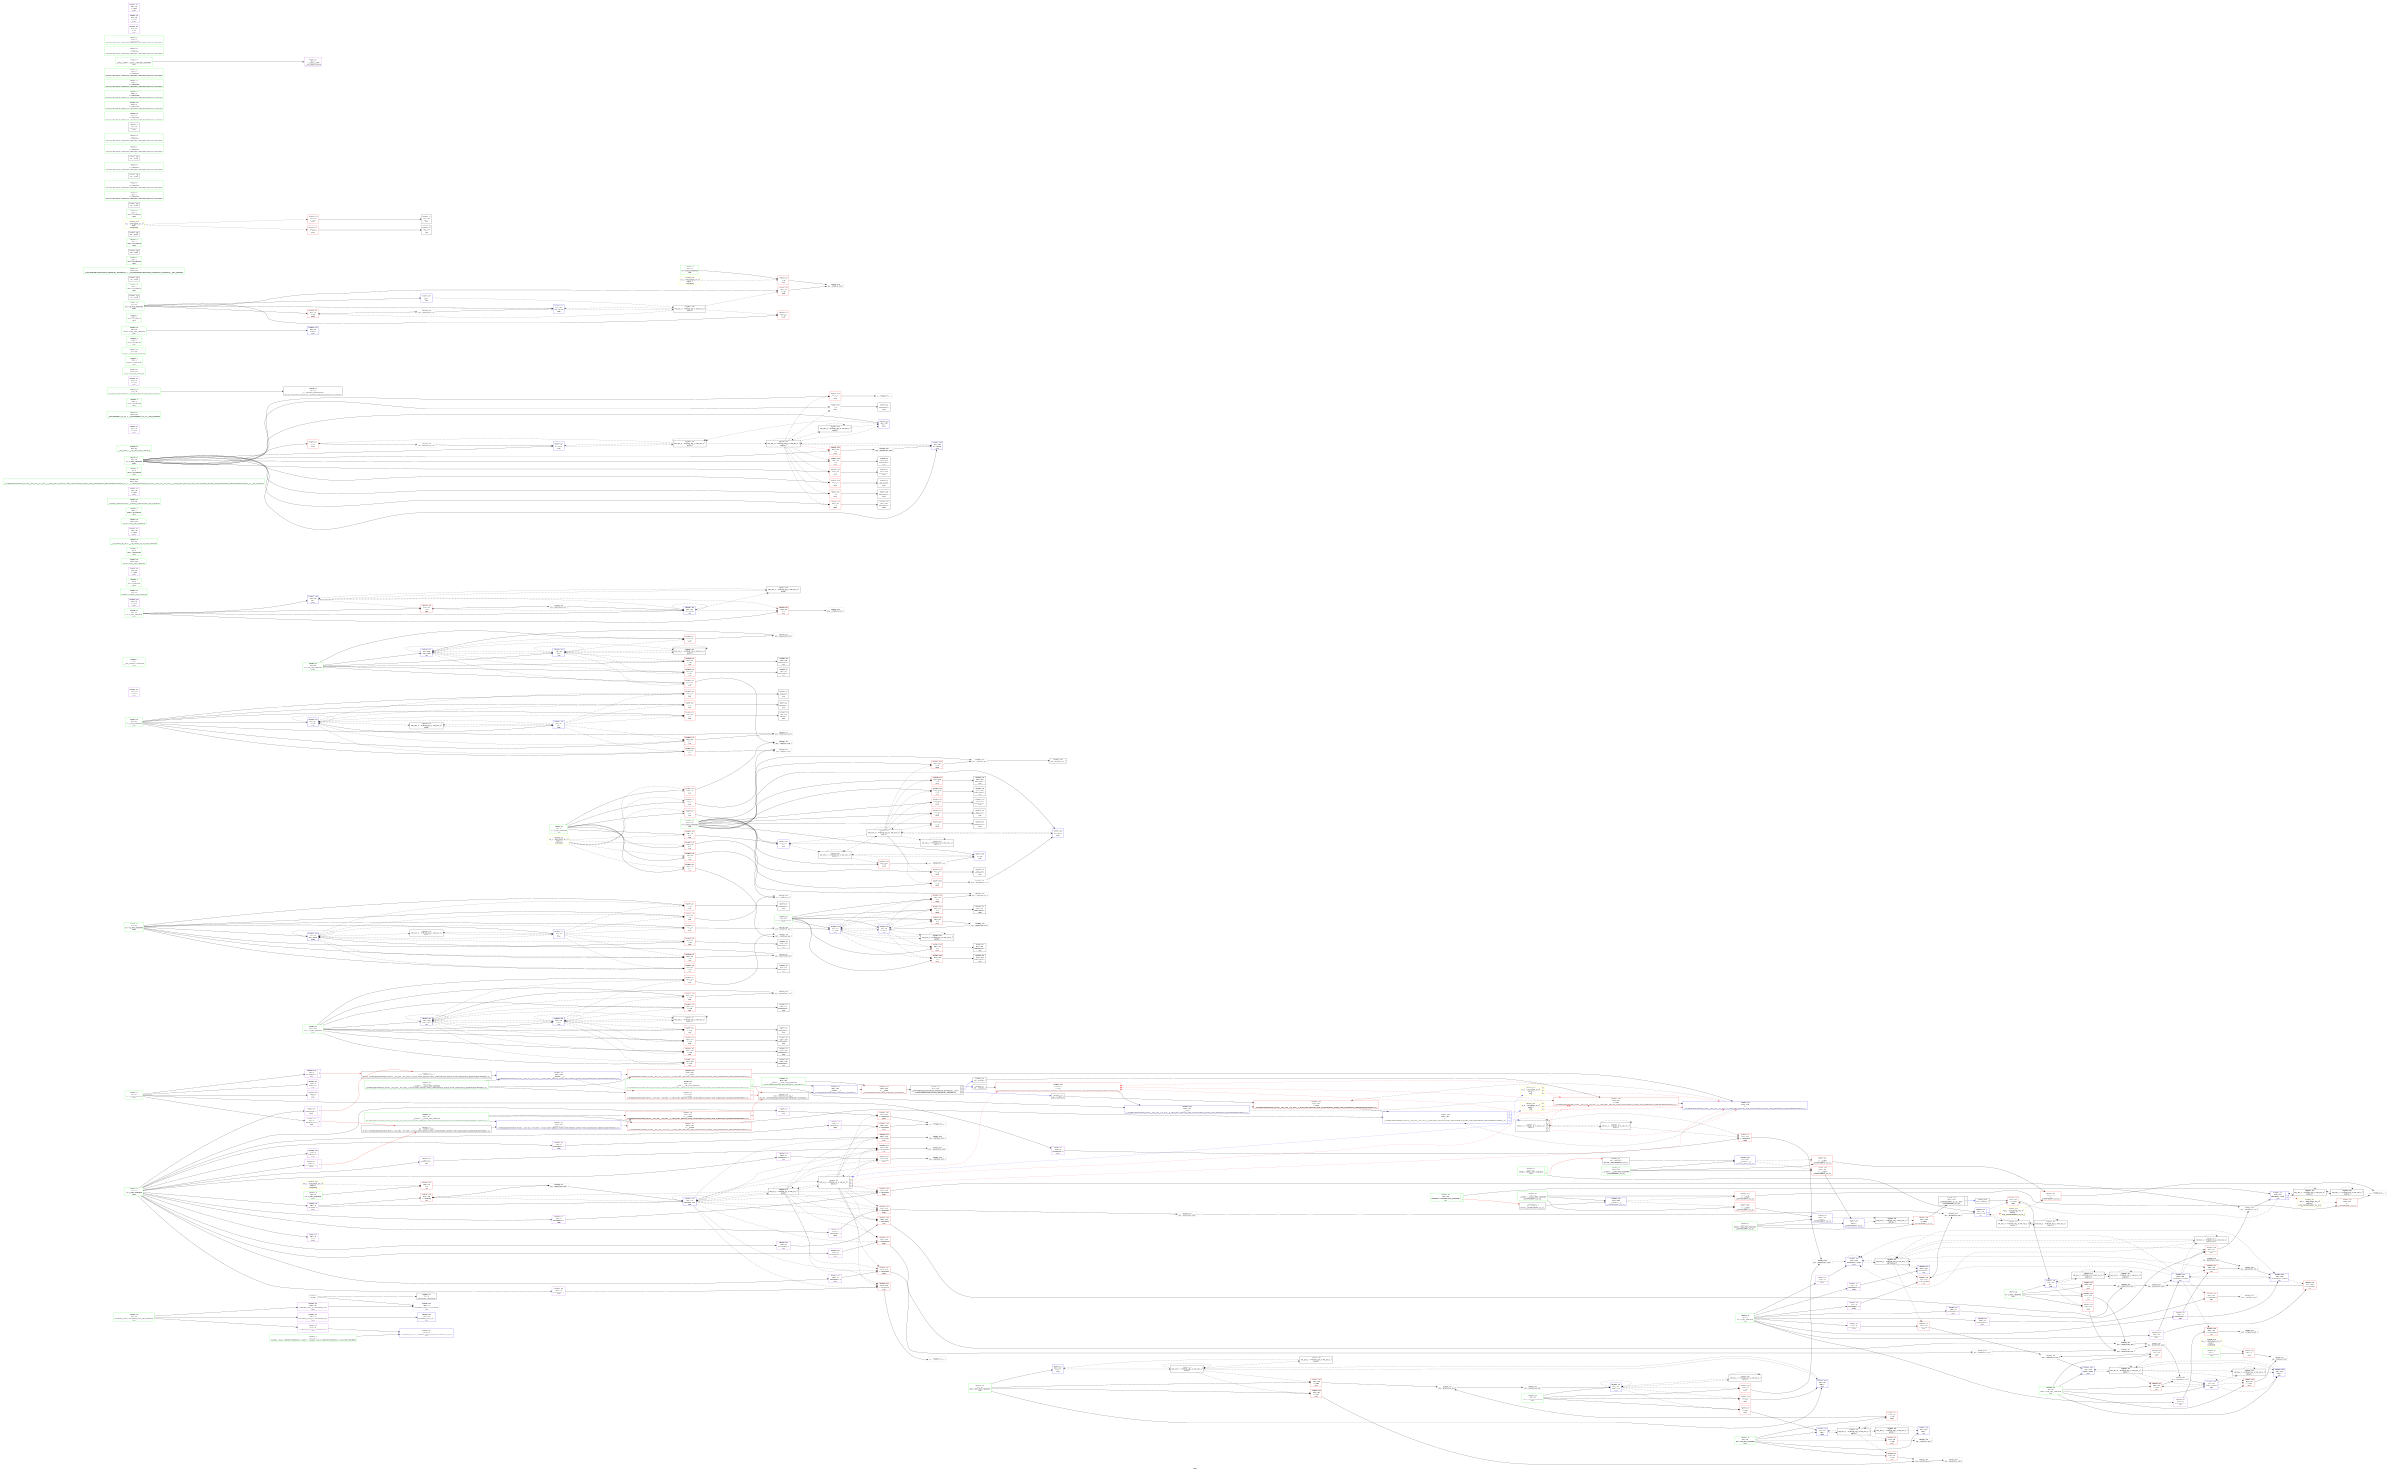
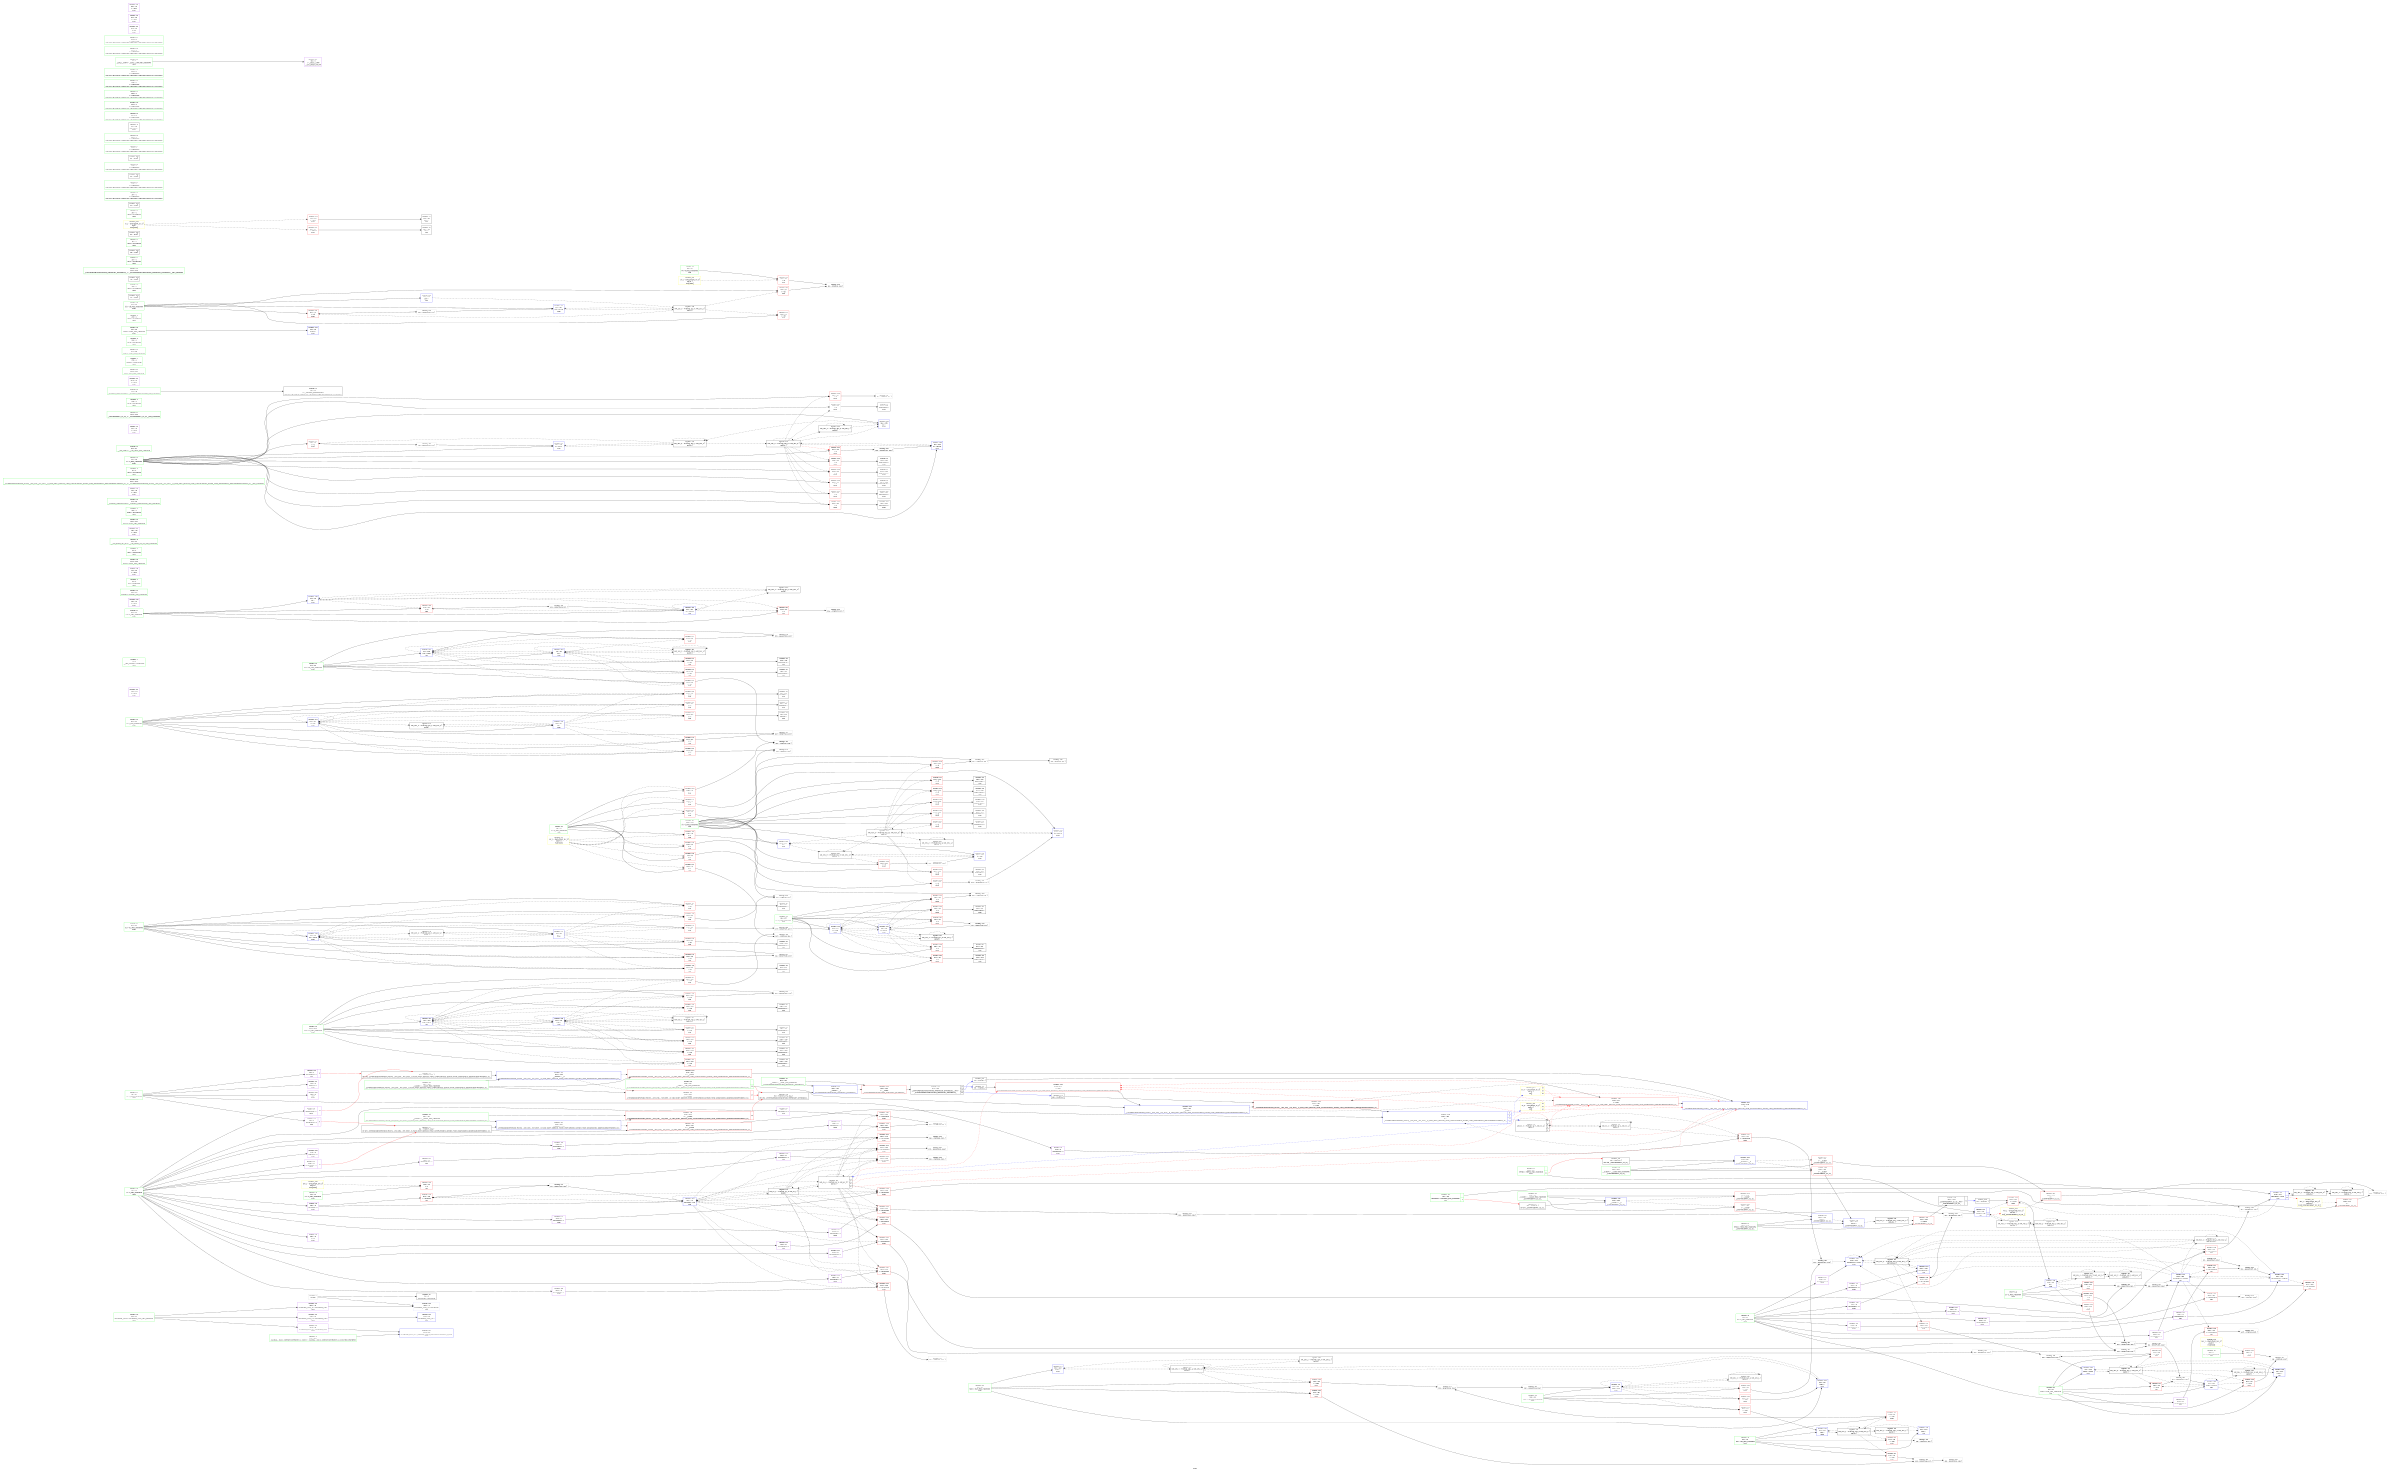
edge "NodeID: 64" -> "NodeID: 252": now "NodeID: 575" -> "NodeID: 252"
edge "NodeID: 311" -> "NodeID: 431": now "NodeID: 311" -> "NodeID: 312"
